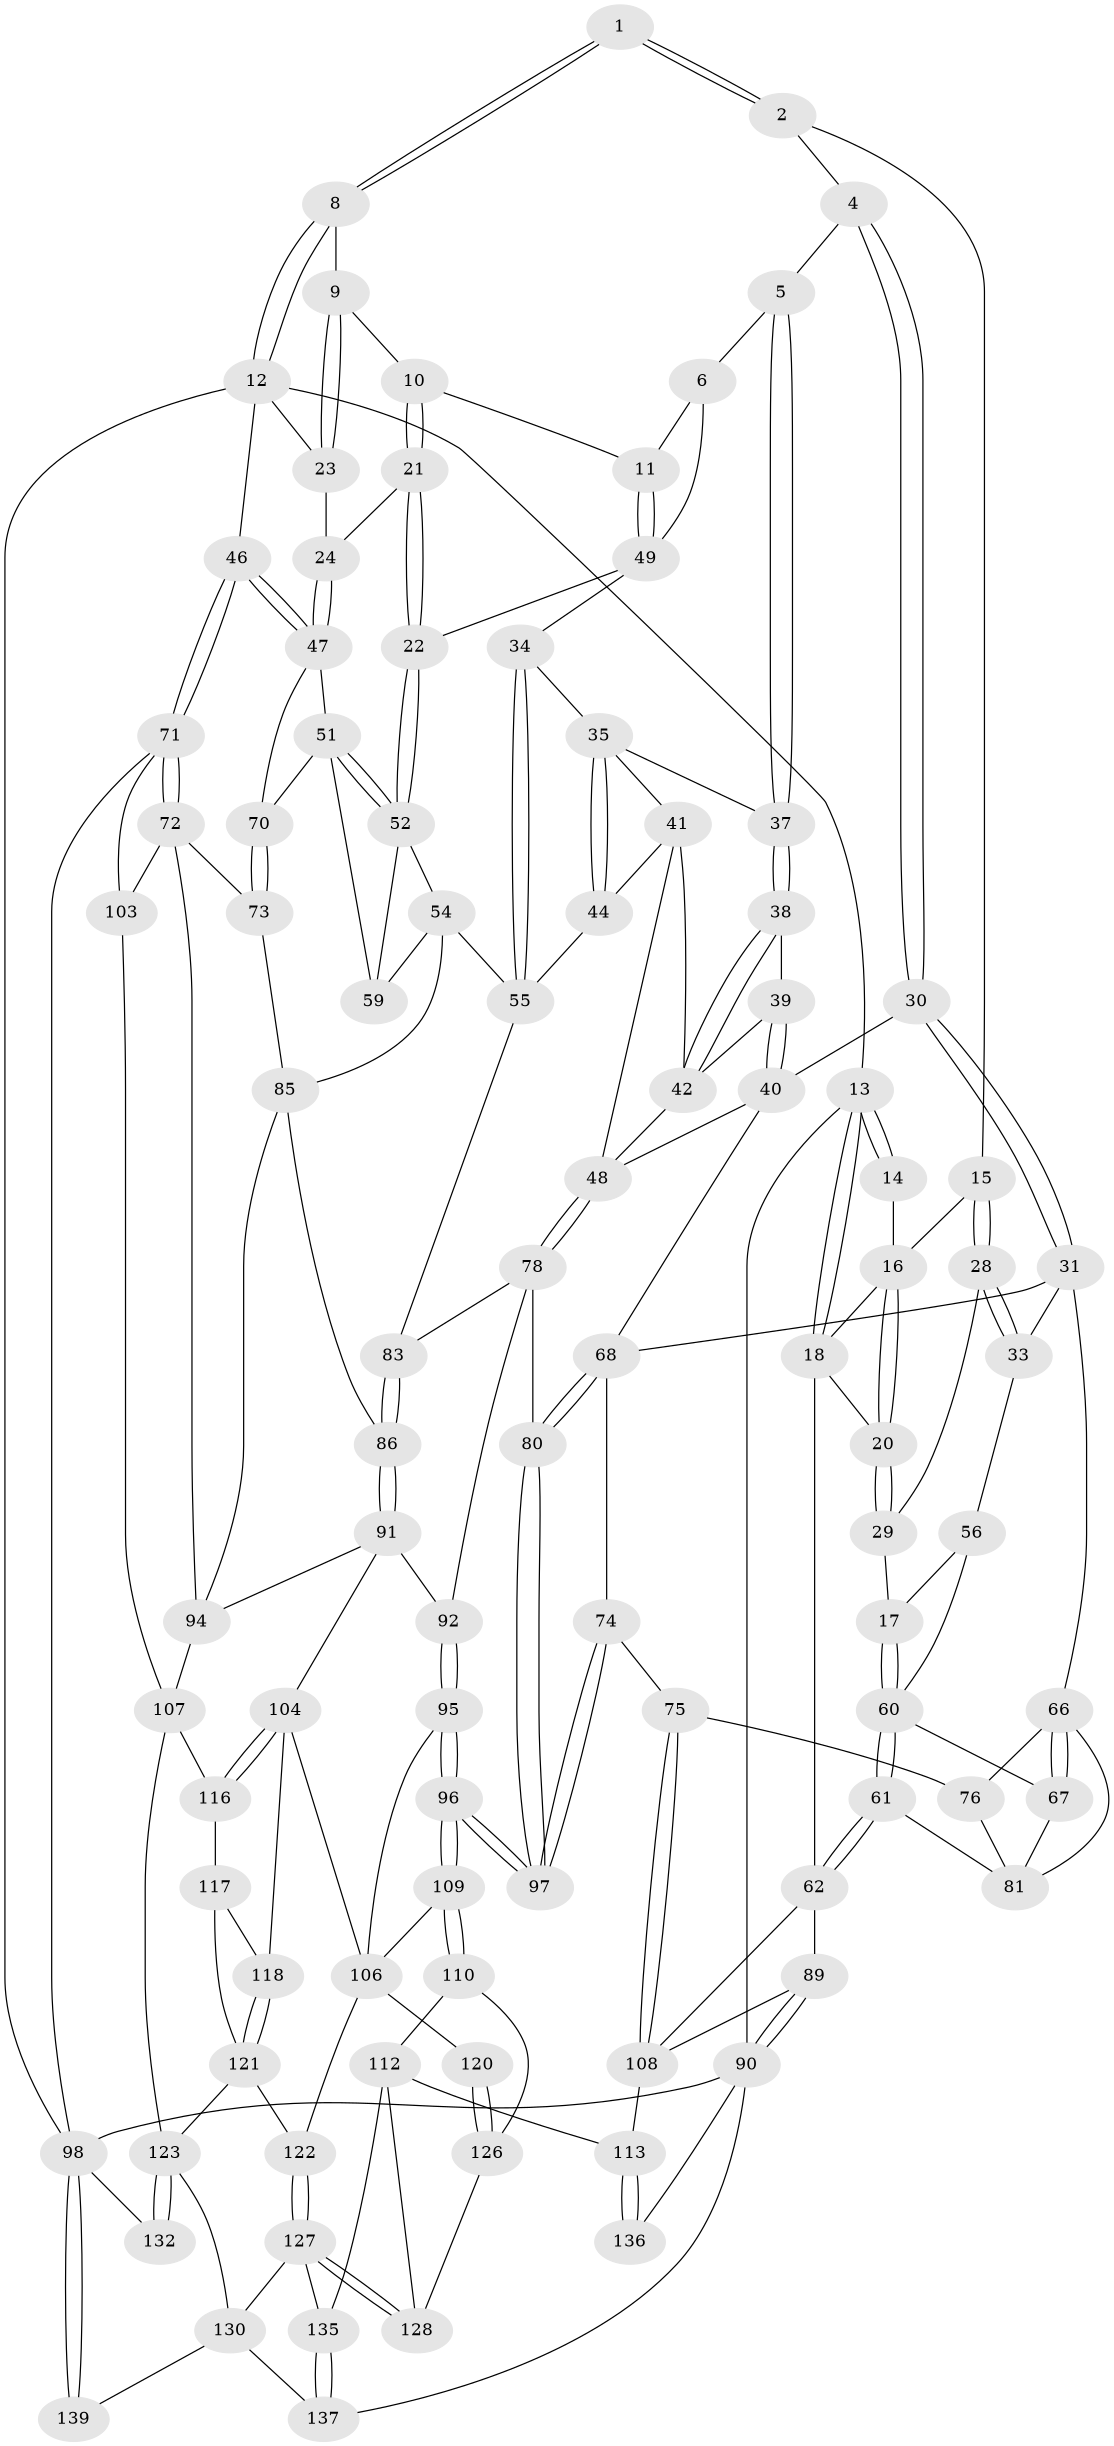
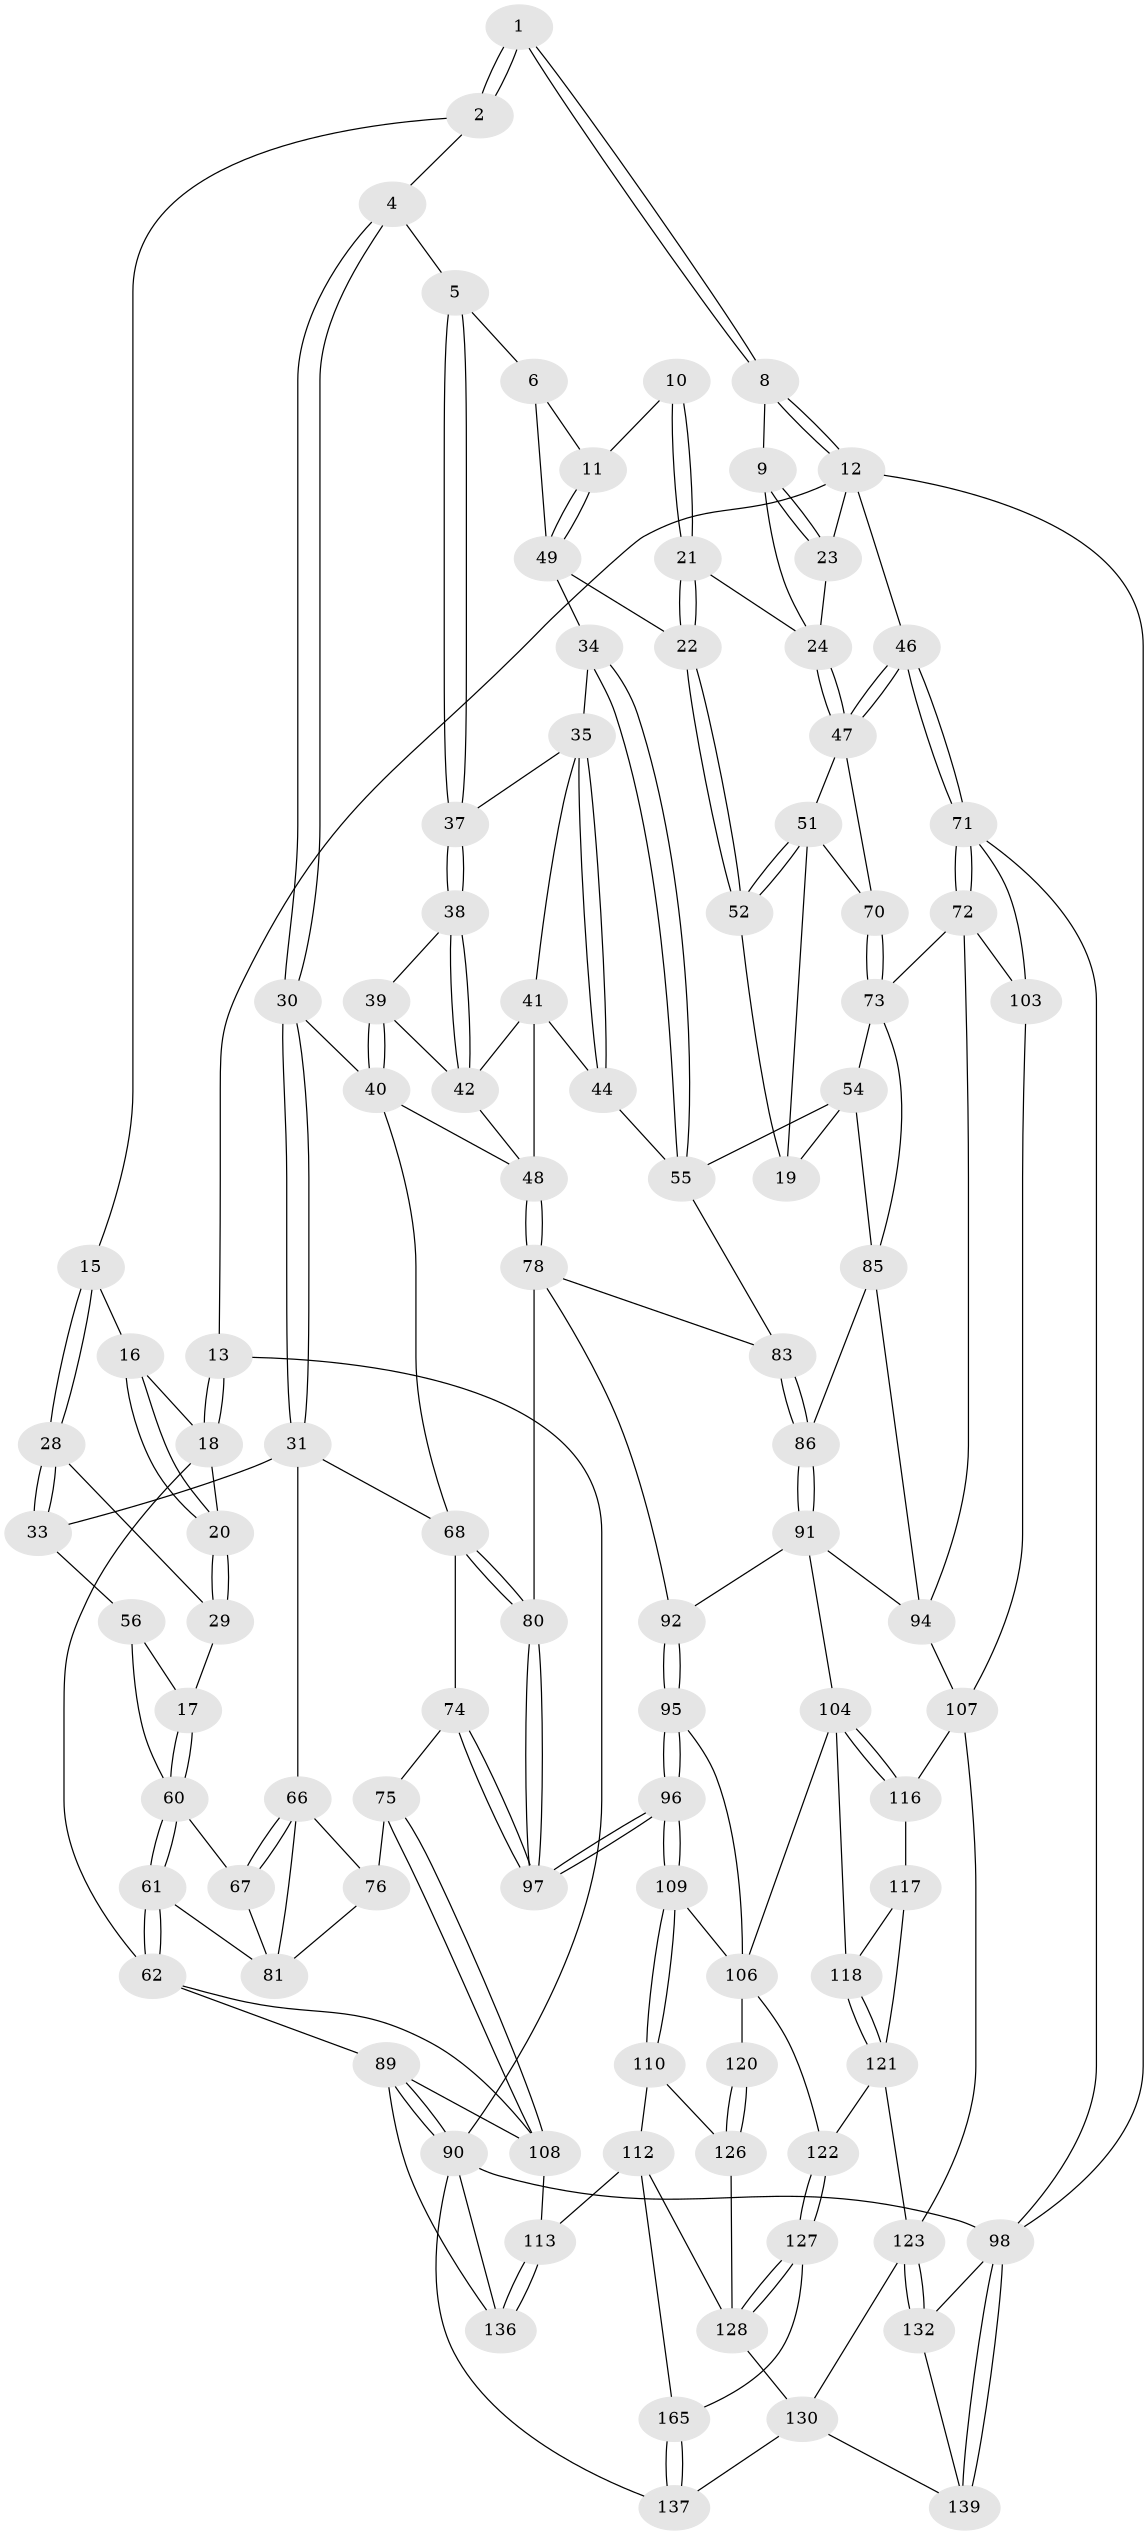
edge "9" -- "10": now "9" -- "24"
edge "52" -- "54": now "73" -- "54"
node "59": label "59" -> "19"
node "14": removed
edge "89" -- "136": added
edge "127" -- "130": now "128" -- "130"
node "135": label "135" -> "165"
edge "132" -- "139": added
